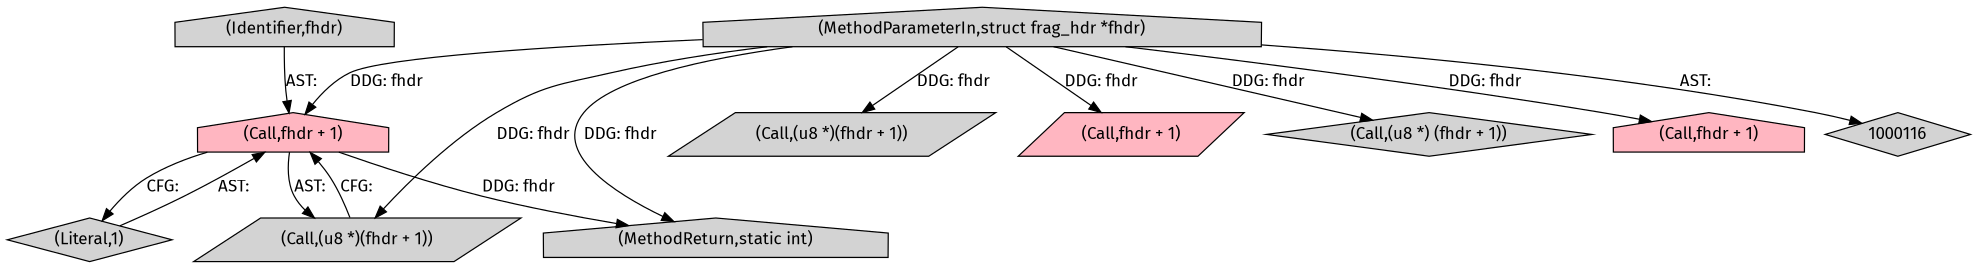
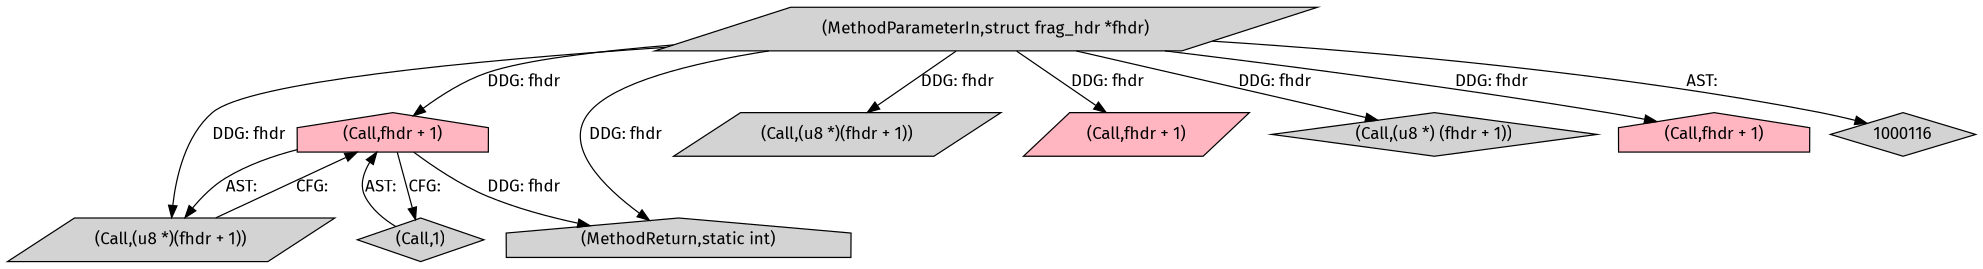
node "(Identifier,fhdr)": removed
node "(MethodParameterIn,struct frag_hdr *fhdr)": shape house -> parallelogram
node "(Literal,1)": label "(Literal,1)" -> "(Call,1)"
